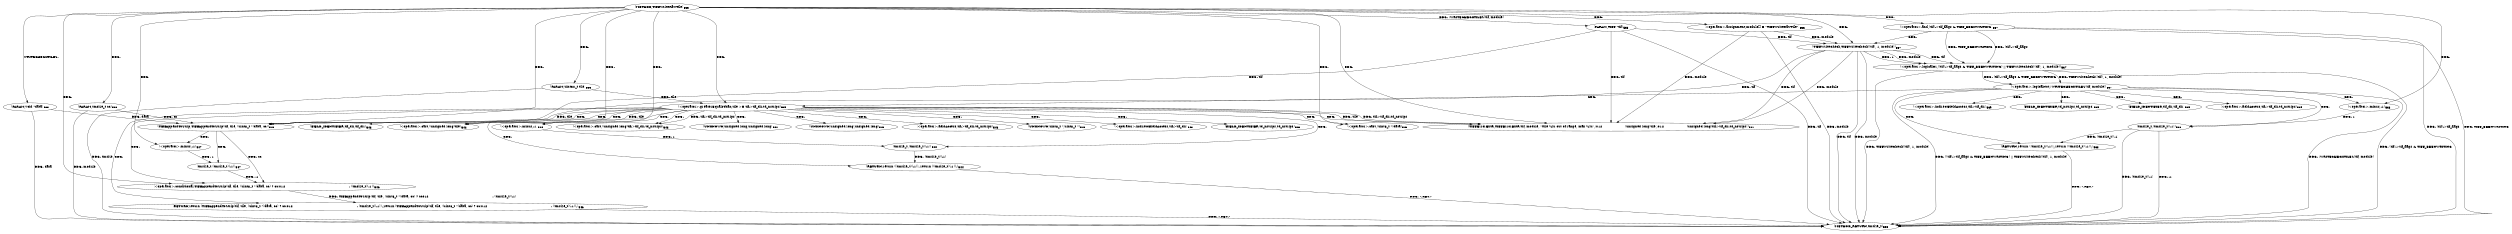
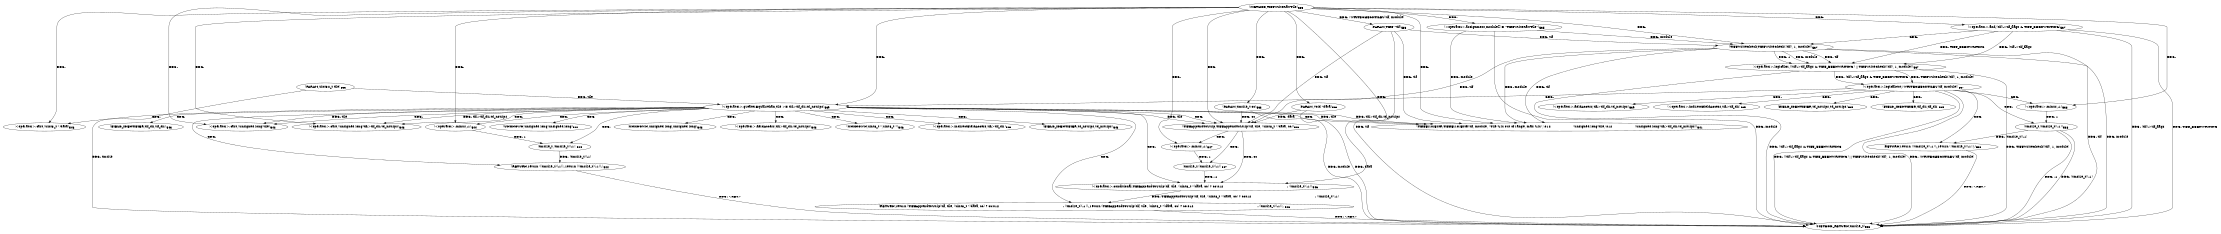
edge "(METHOD,TIFFWriteRawTile)" -> "(PARAM,uint32_t tile)": now "(METHOD,TIFFWriteRawTile)" -> "(<operator>.cast,(unsigned long)tif->tif_dir.td_nstrips)"
edge "(METHOD,TIFFWriteRawTile)" -> "(PARAM,void *data)": label "WRITECHECKTILES: " -> "DDG: "
